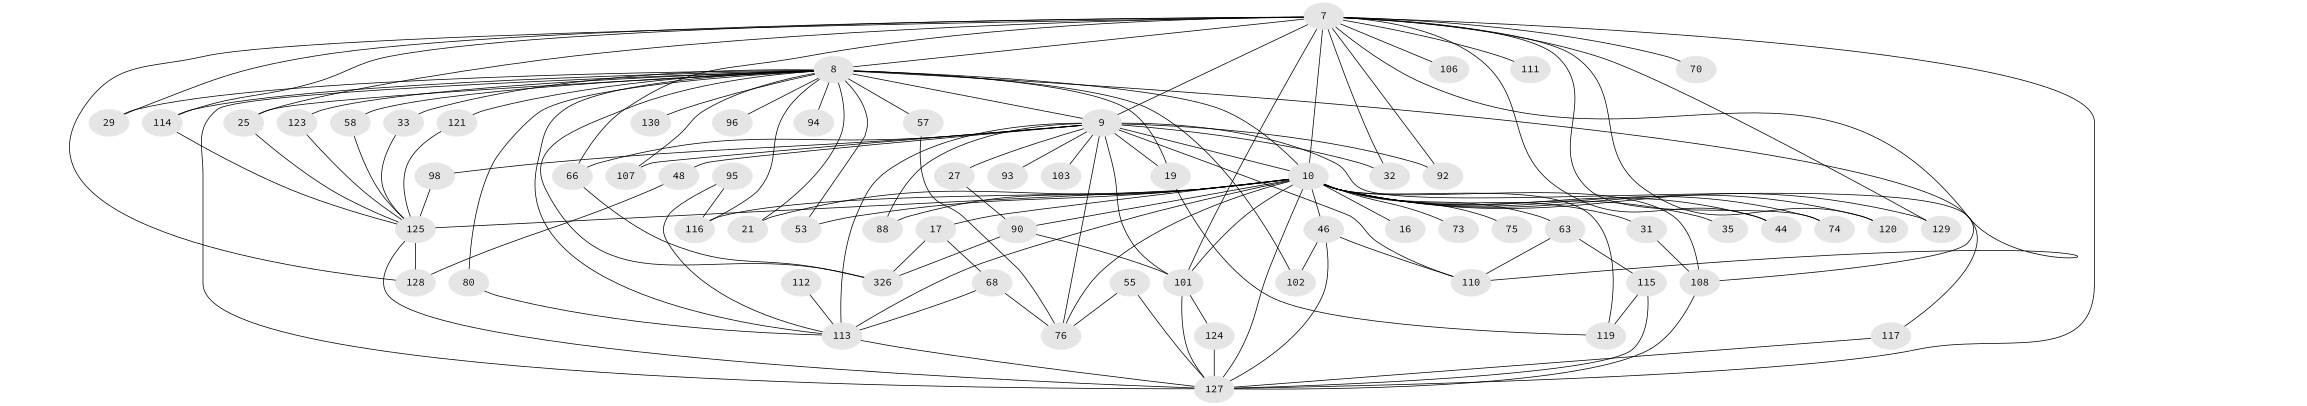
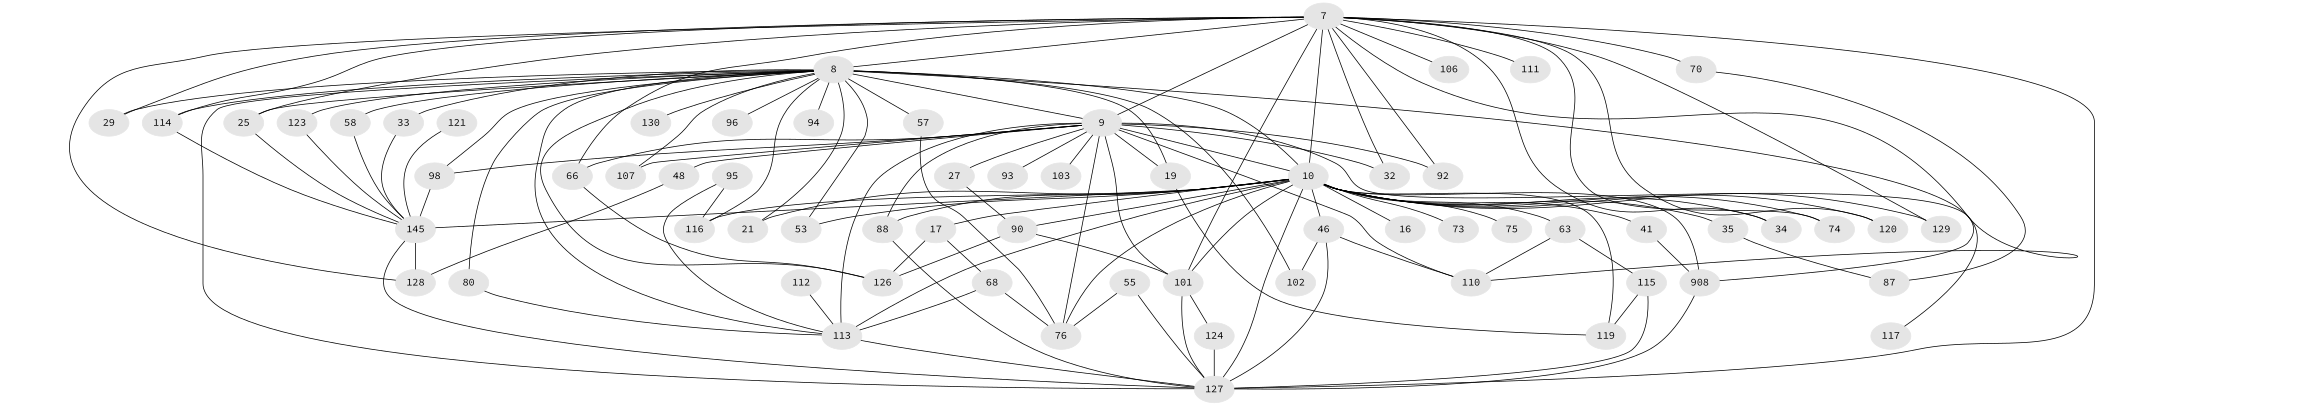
edge "8" -- "121": now "8" -- "98"
node "125": label "125" -> "145"
node "31": label "31" -> "41"
node "44": label "44" -> "34"
node "326": label "326" -> "126"
node "108": label "108" -> "908"
node "87": added
edge "117" -- "127": now "88" -- "127"
